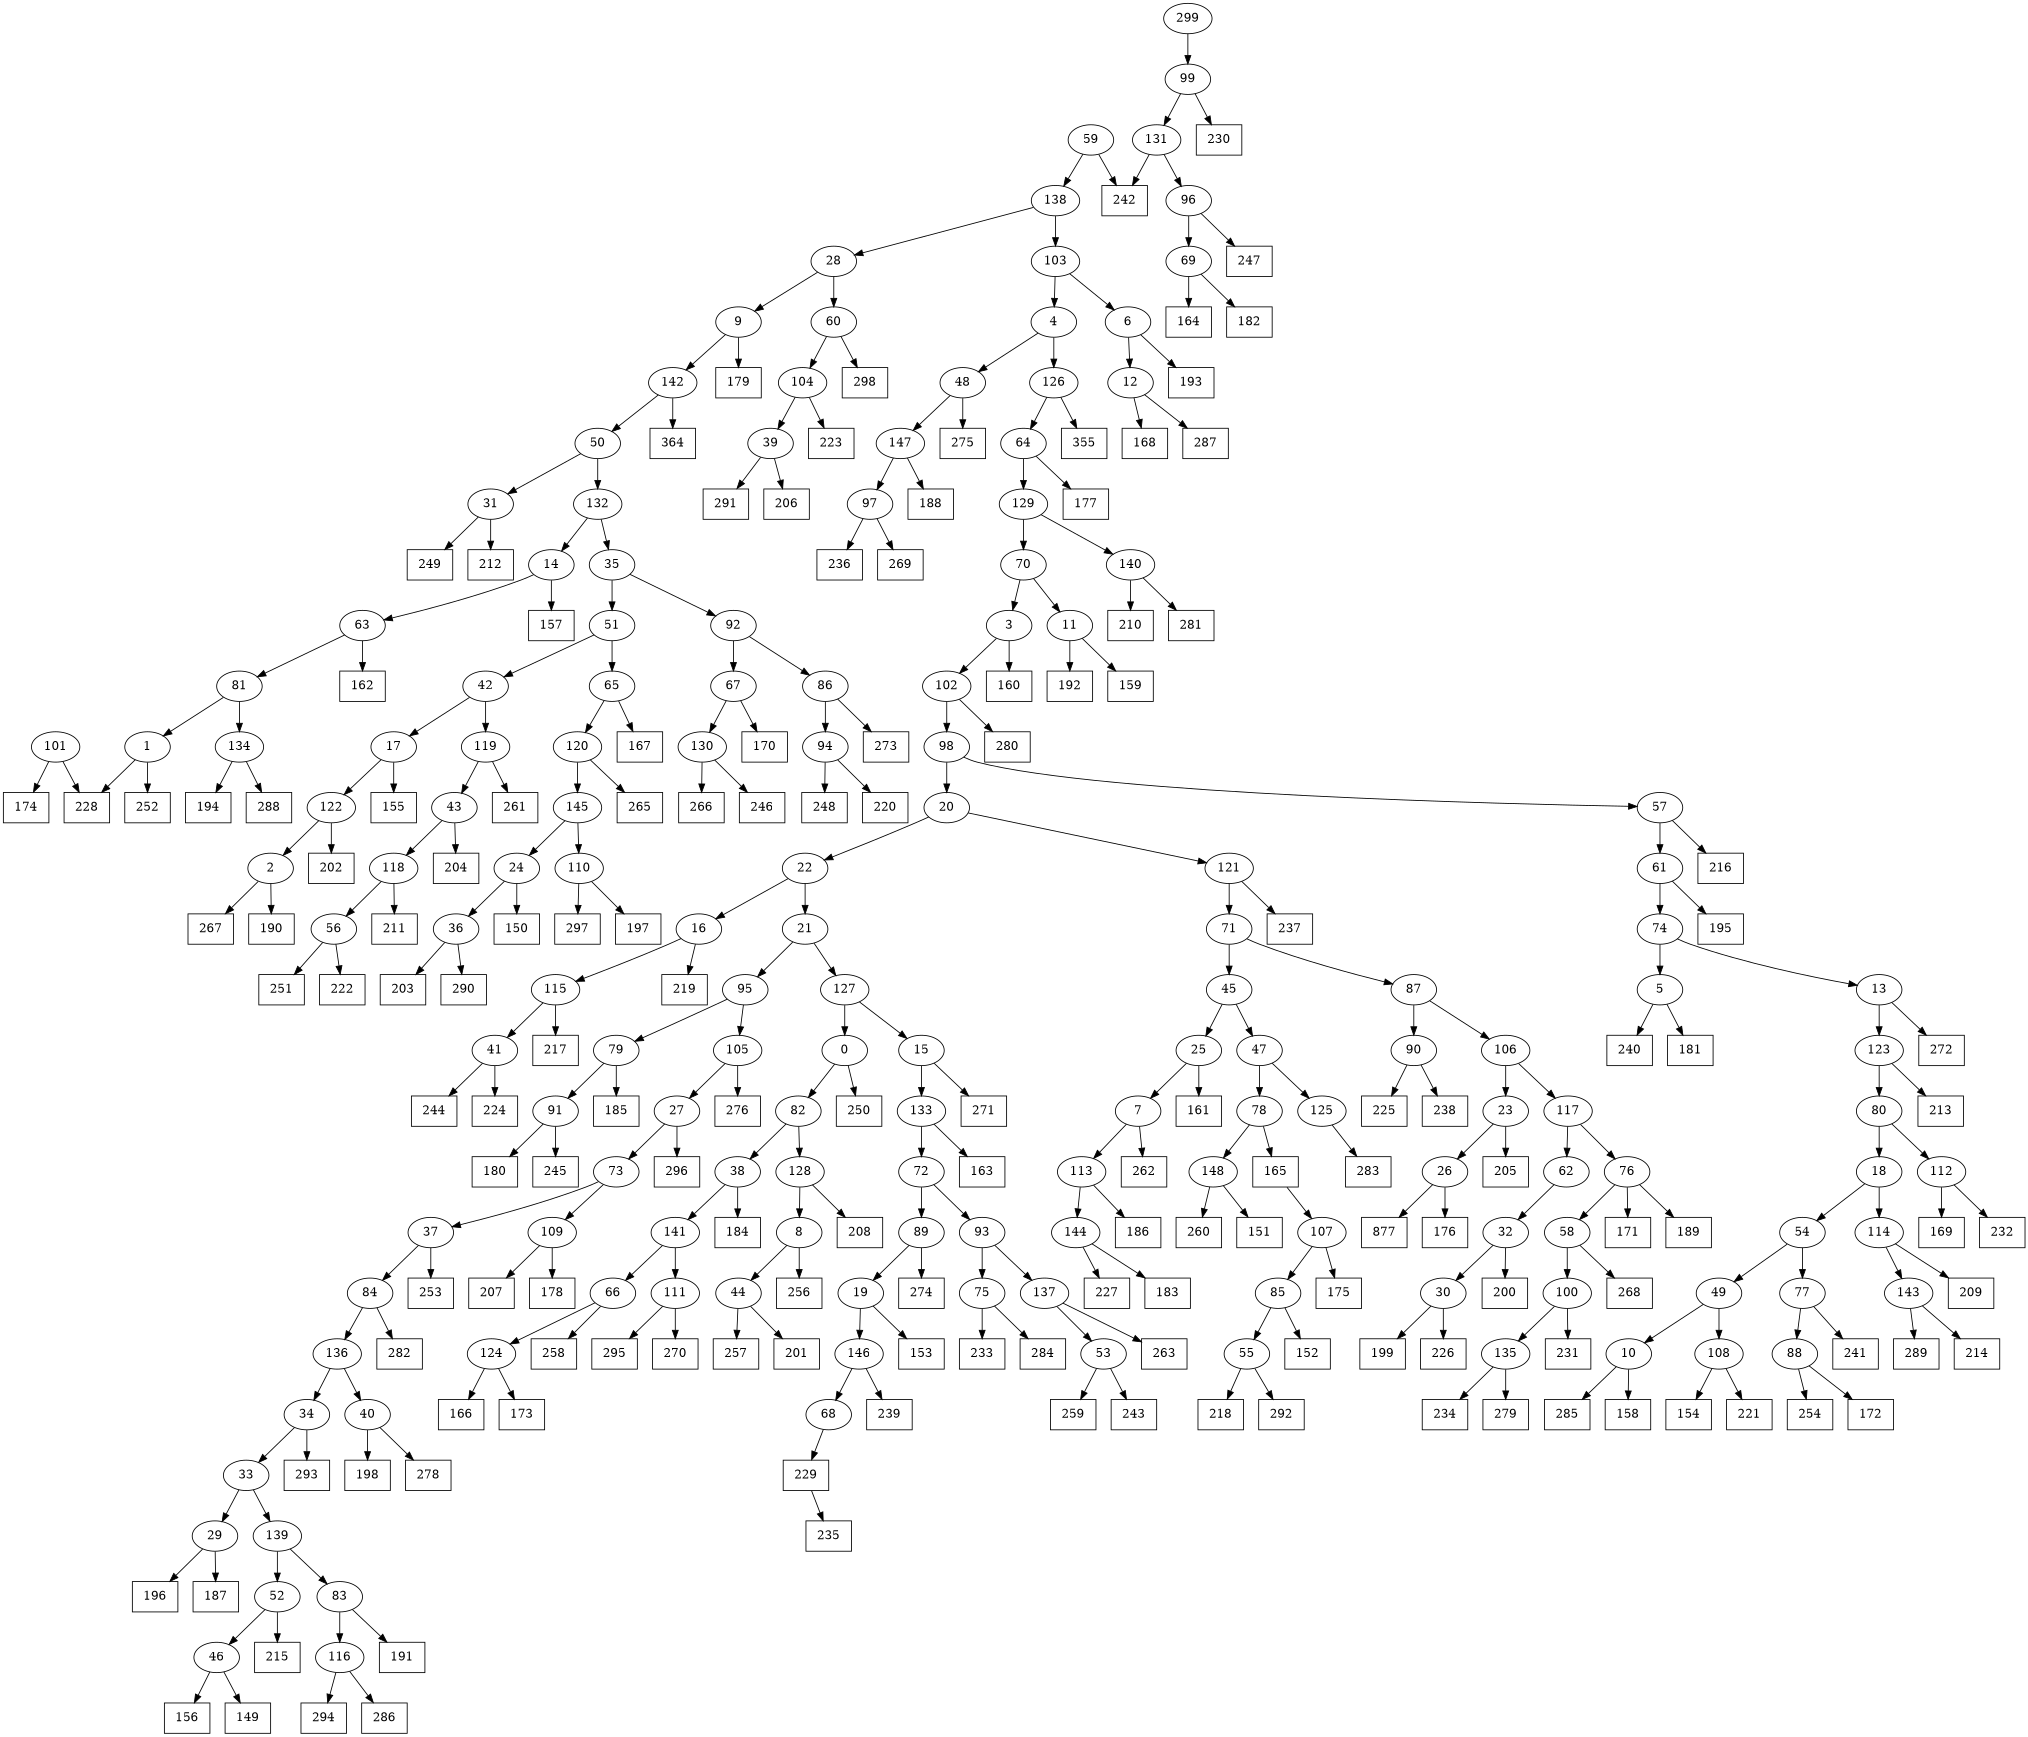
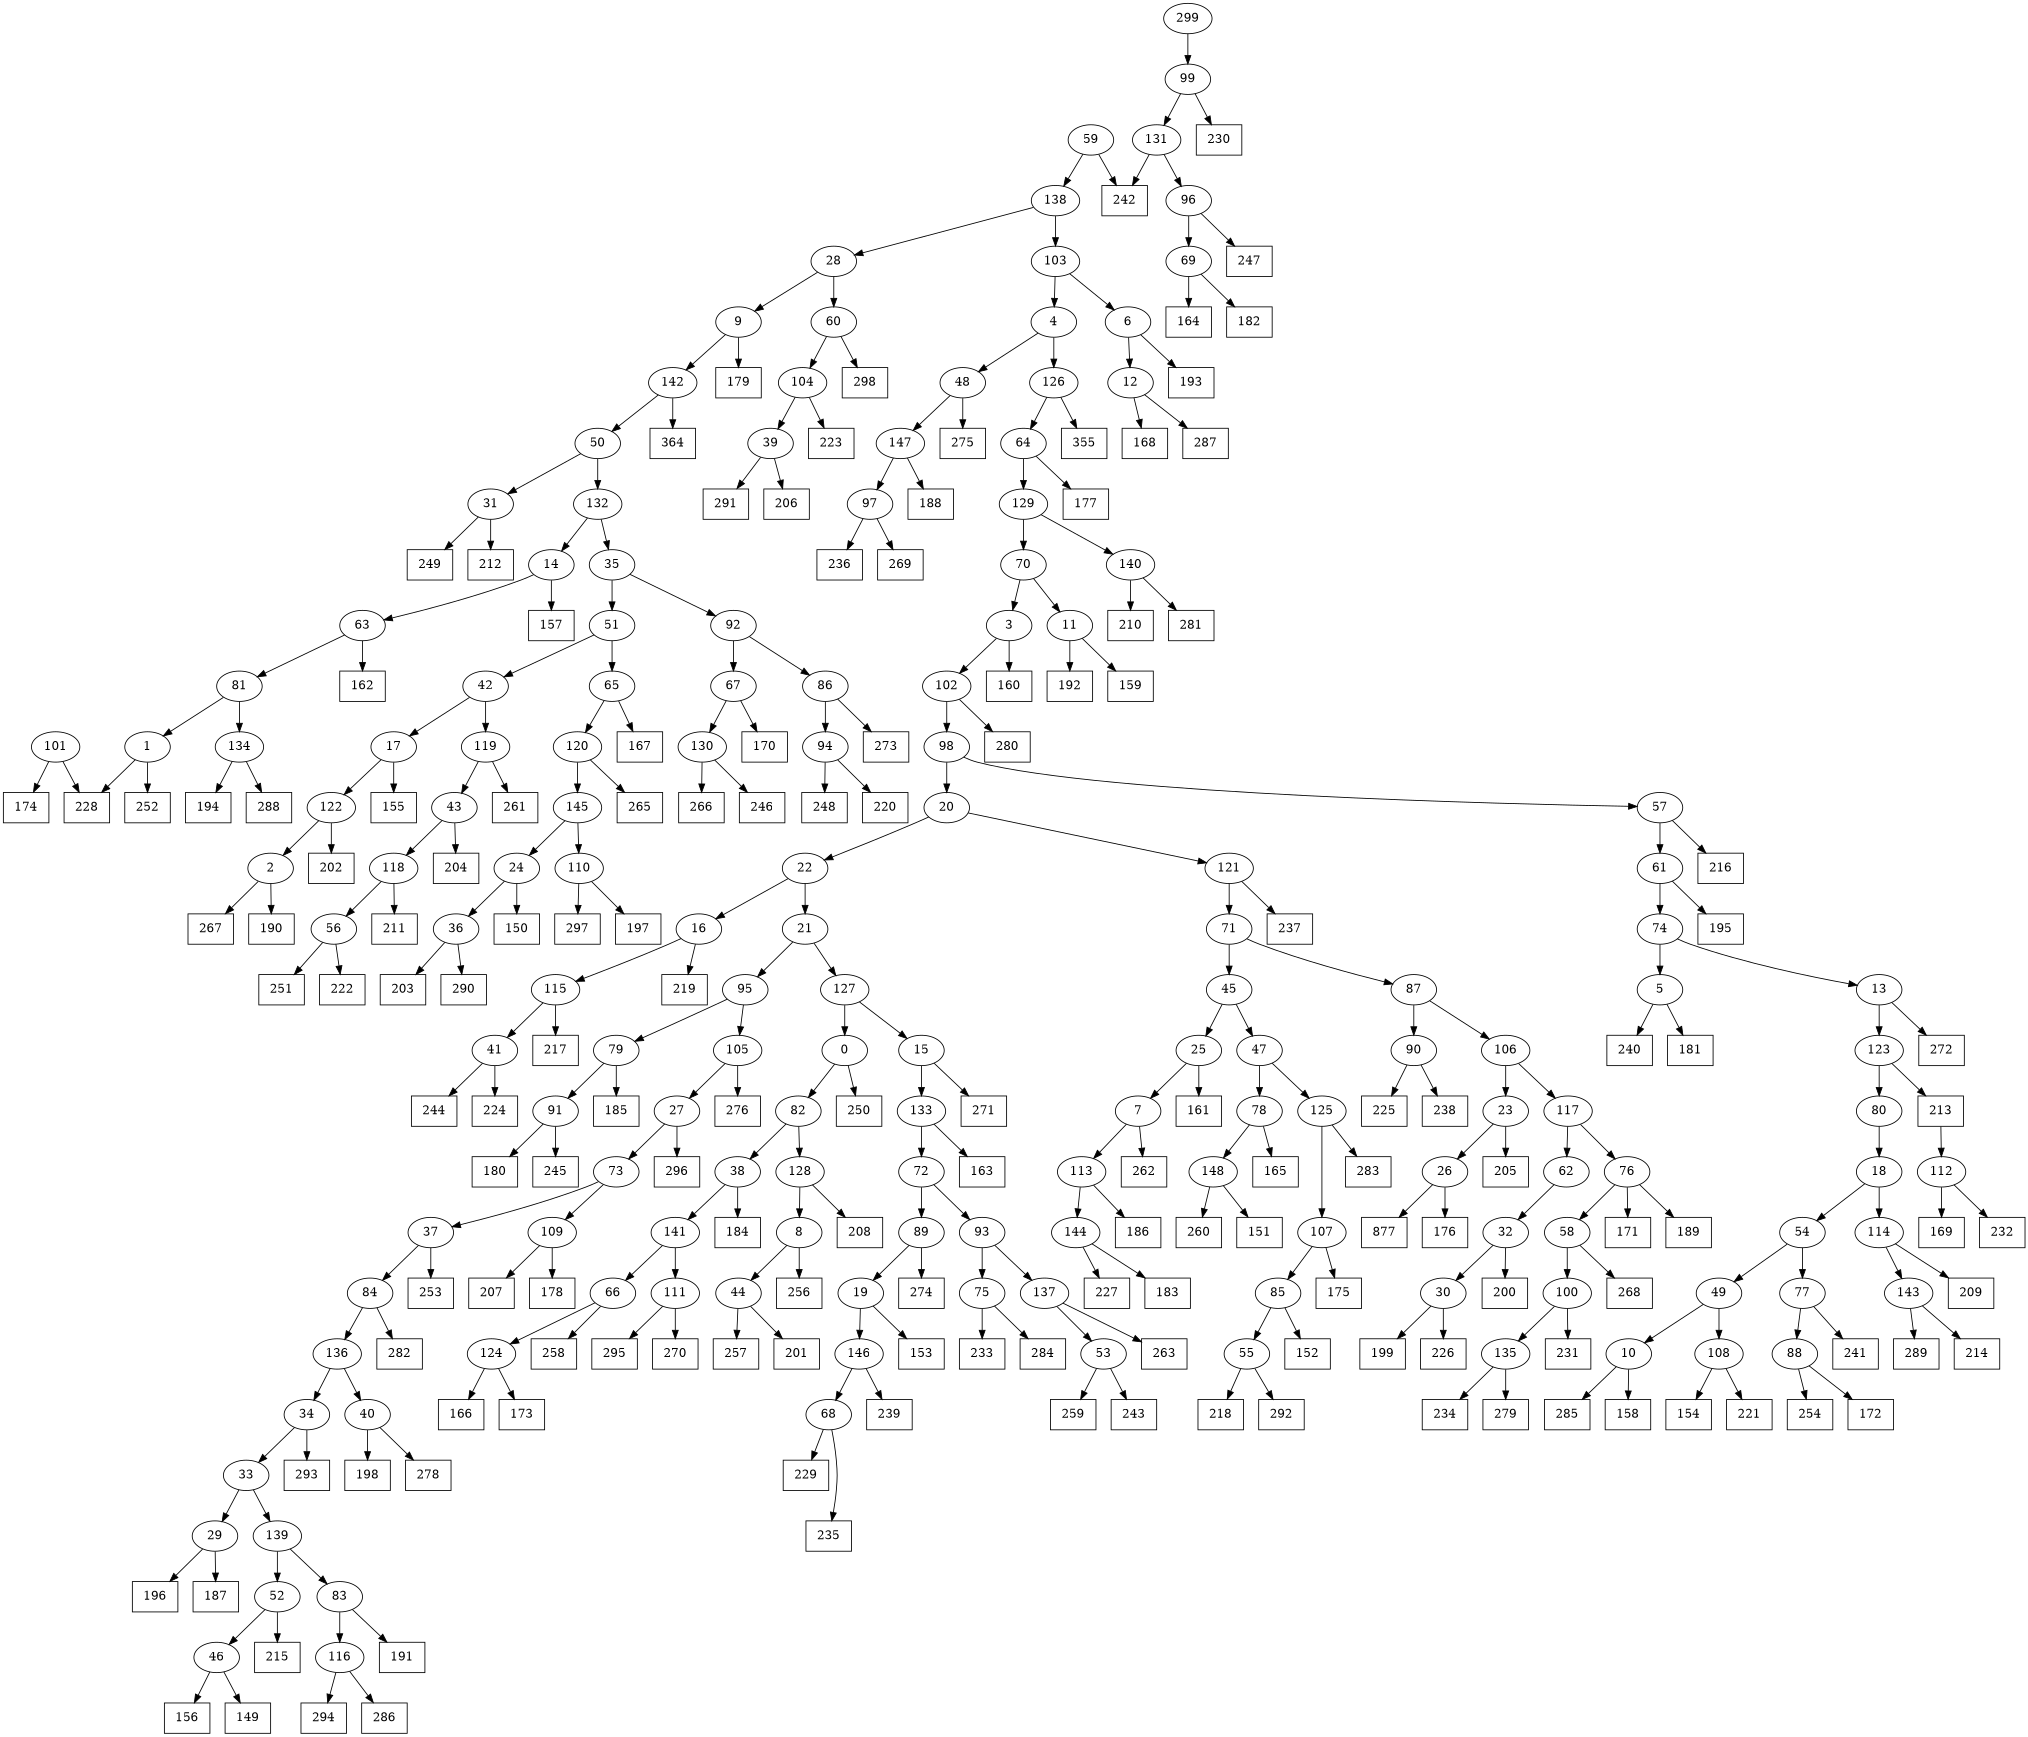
edge "80" -> "112": now "213" -> "112"
edge "165" -> "107": now "125" -> "107"
edge "229" -> "235": now "68" -> "235"
